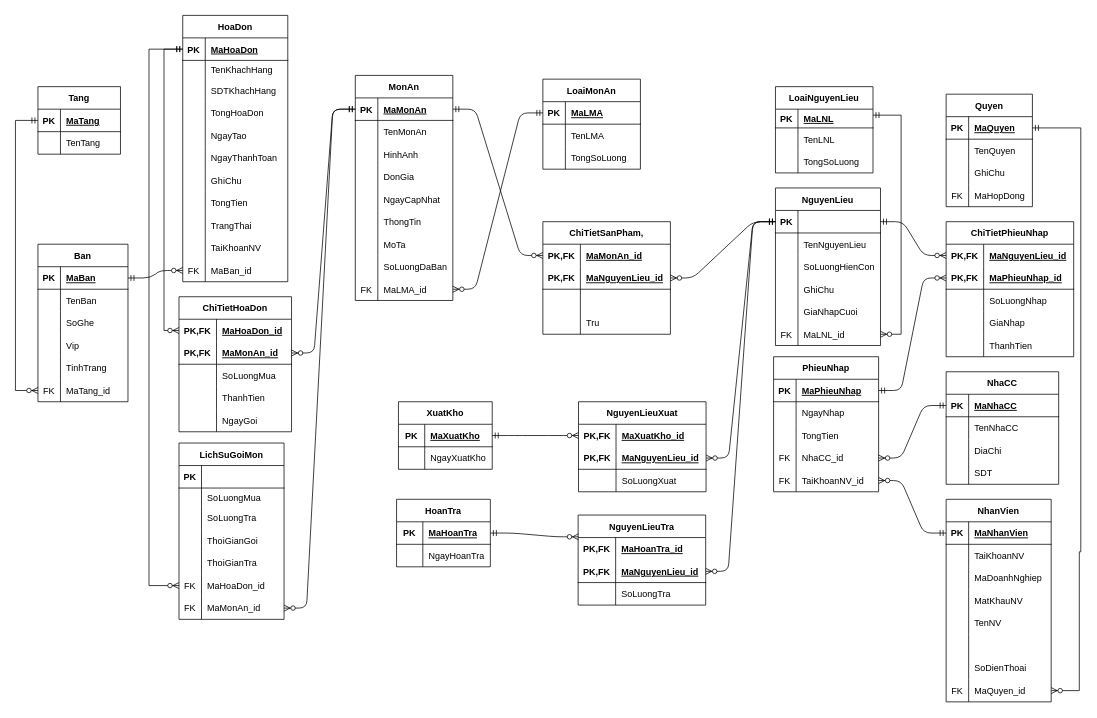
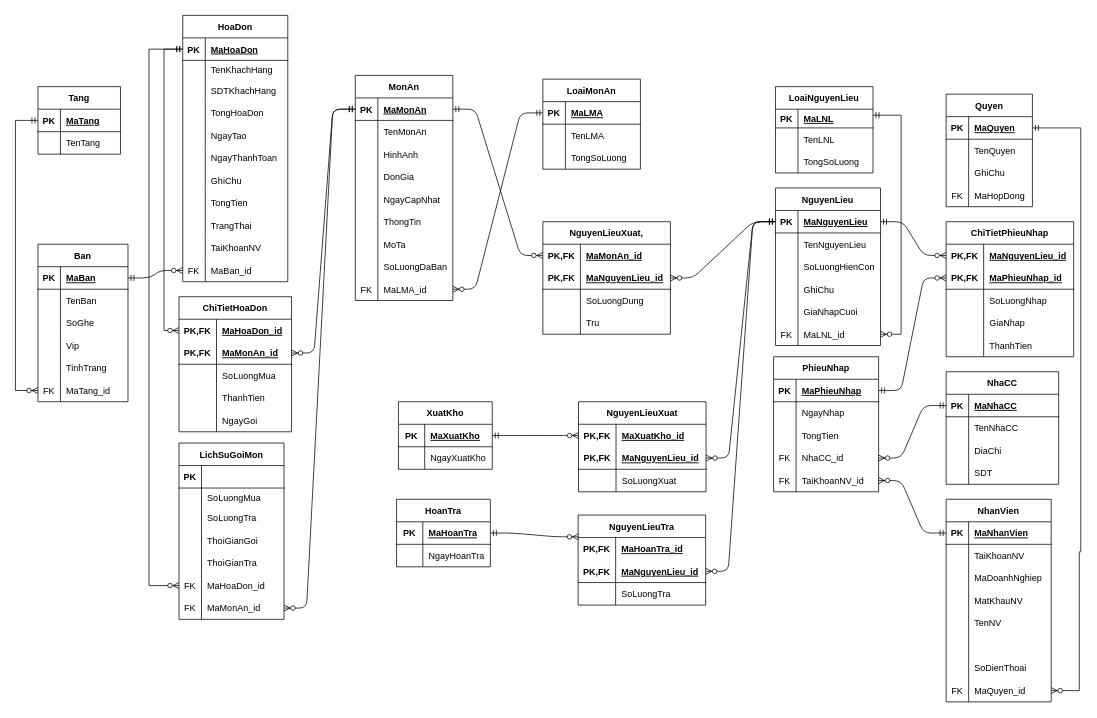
node "MaNguyenLieu": added
node "ChiTietSanPham,": label "ChiTietSanPham," -> "NguyenLieuXuat,"
node "SoLuongDung": added
